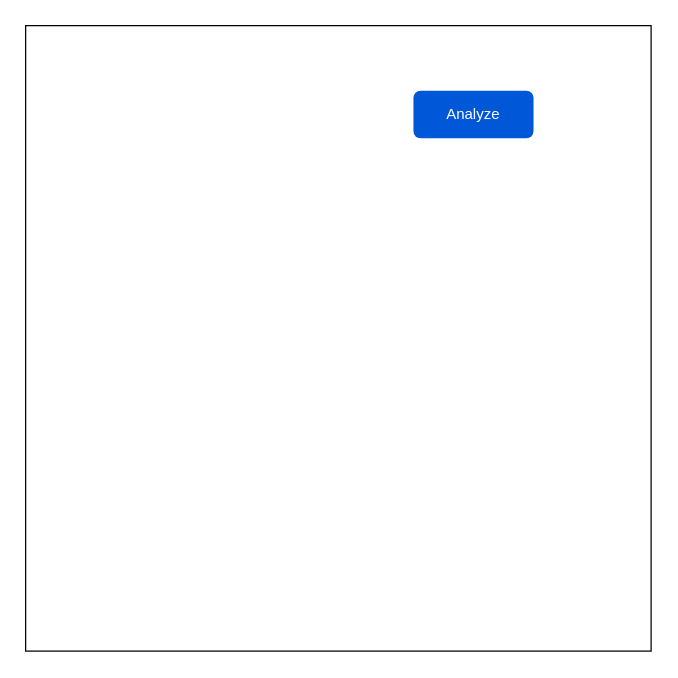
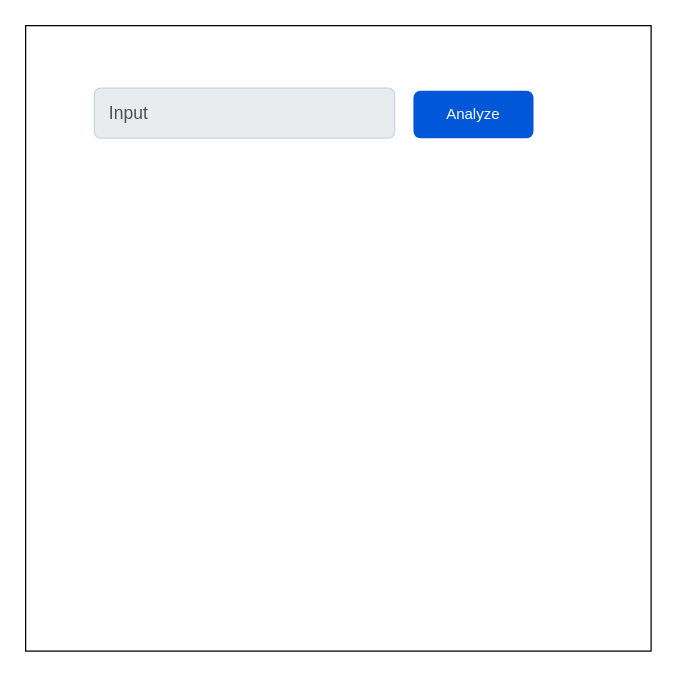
node "Input": added
